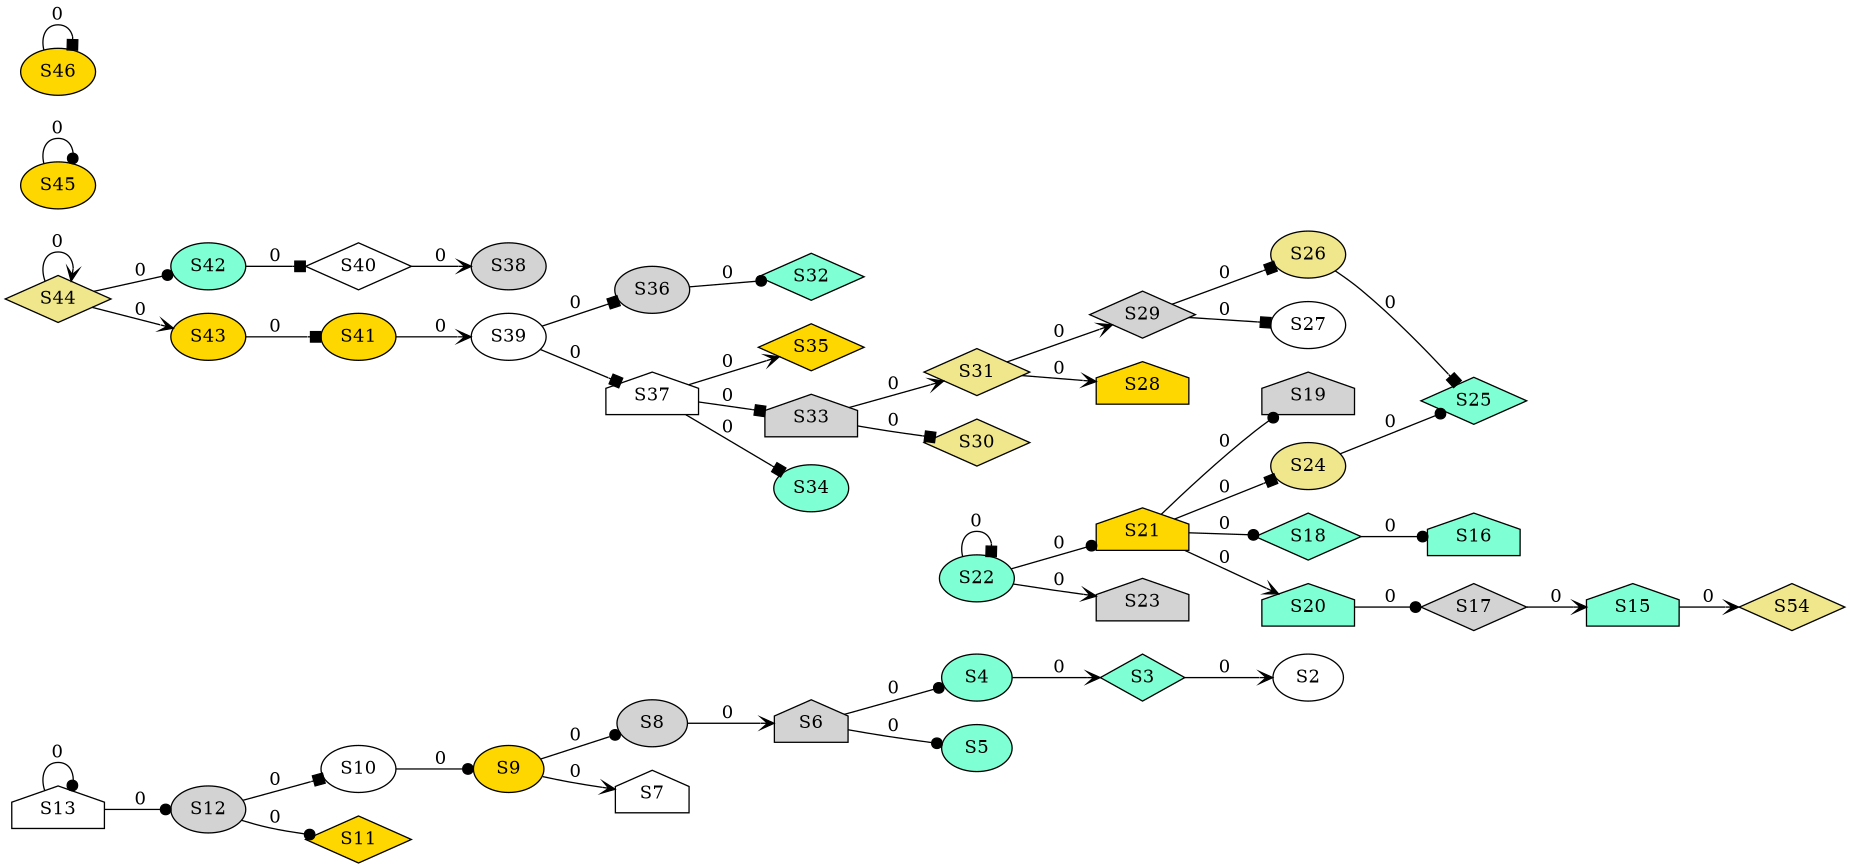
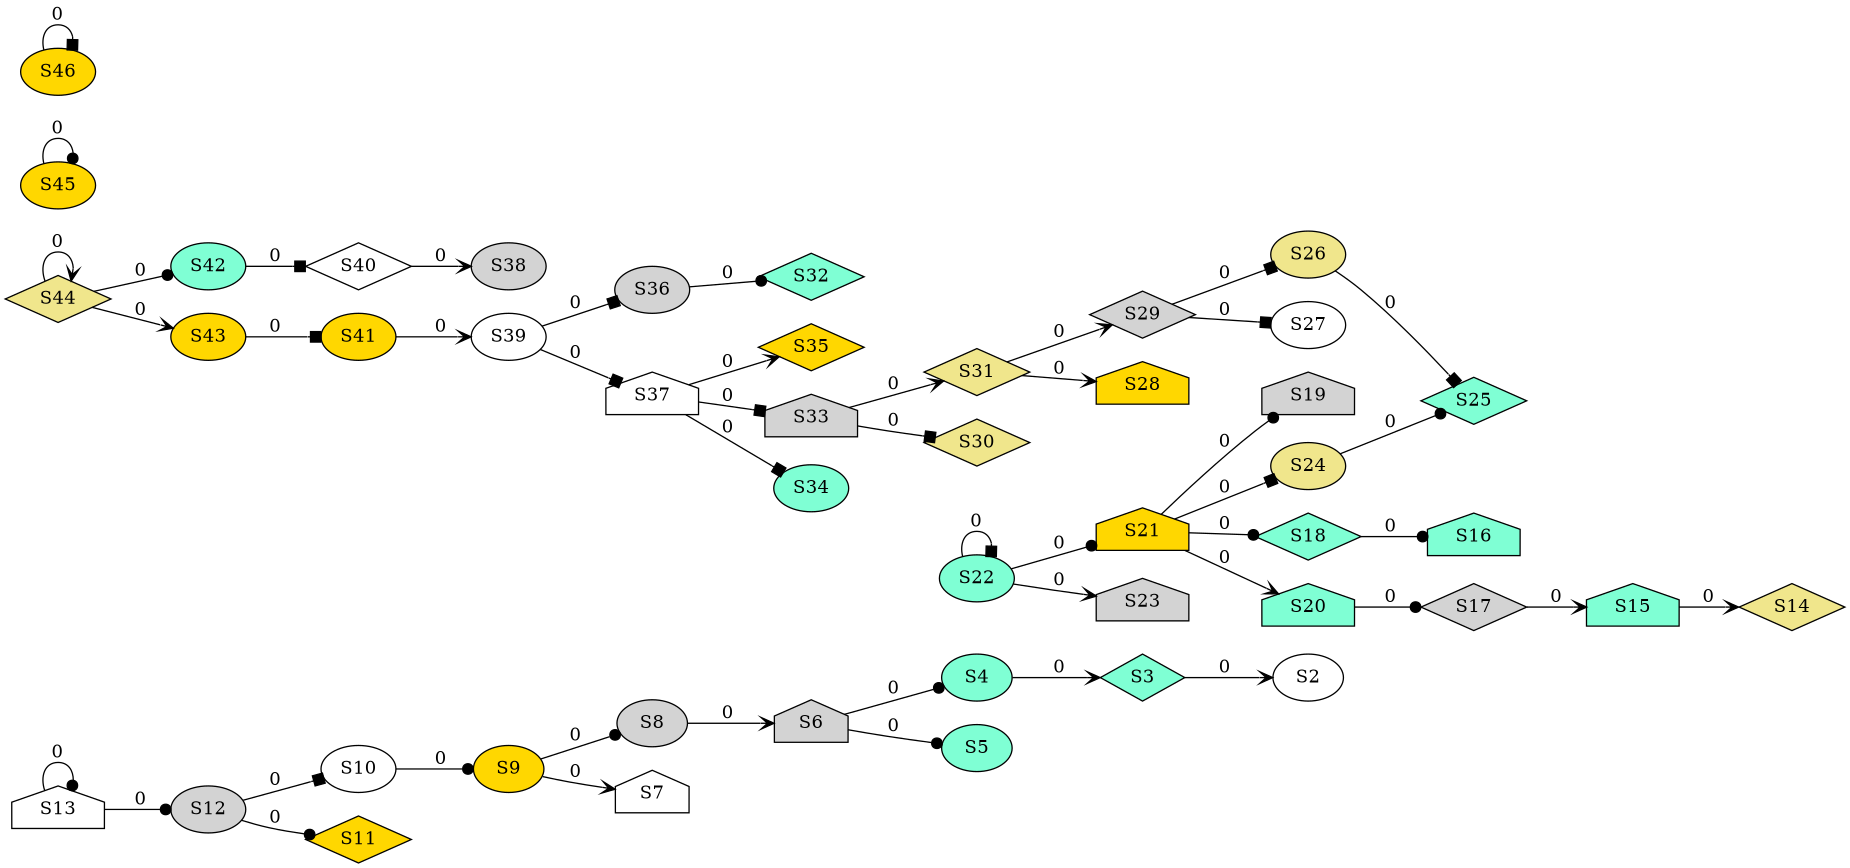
node "S54": label "S54" -> "S14"
